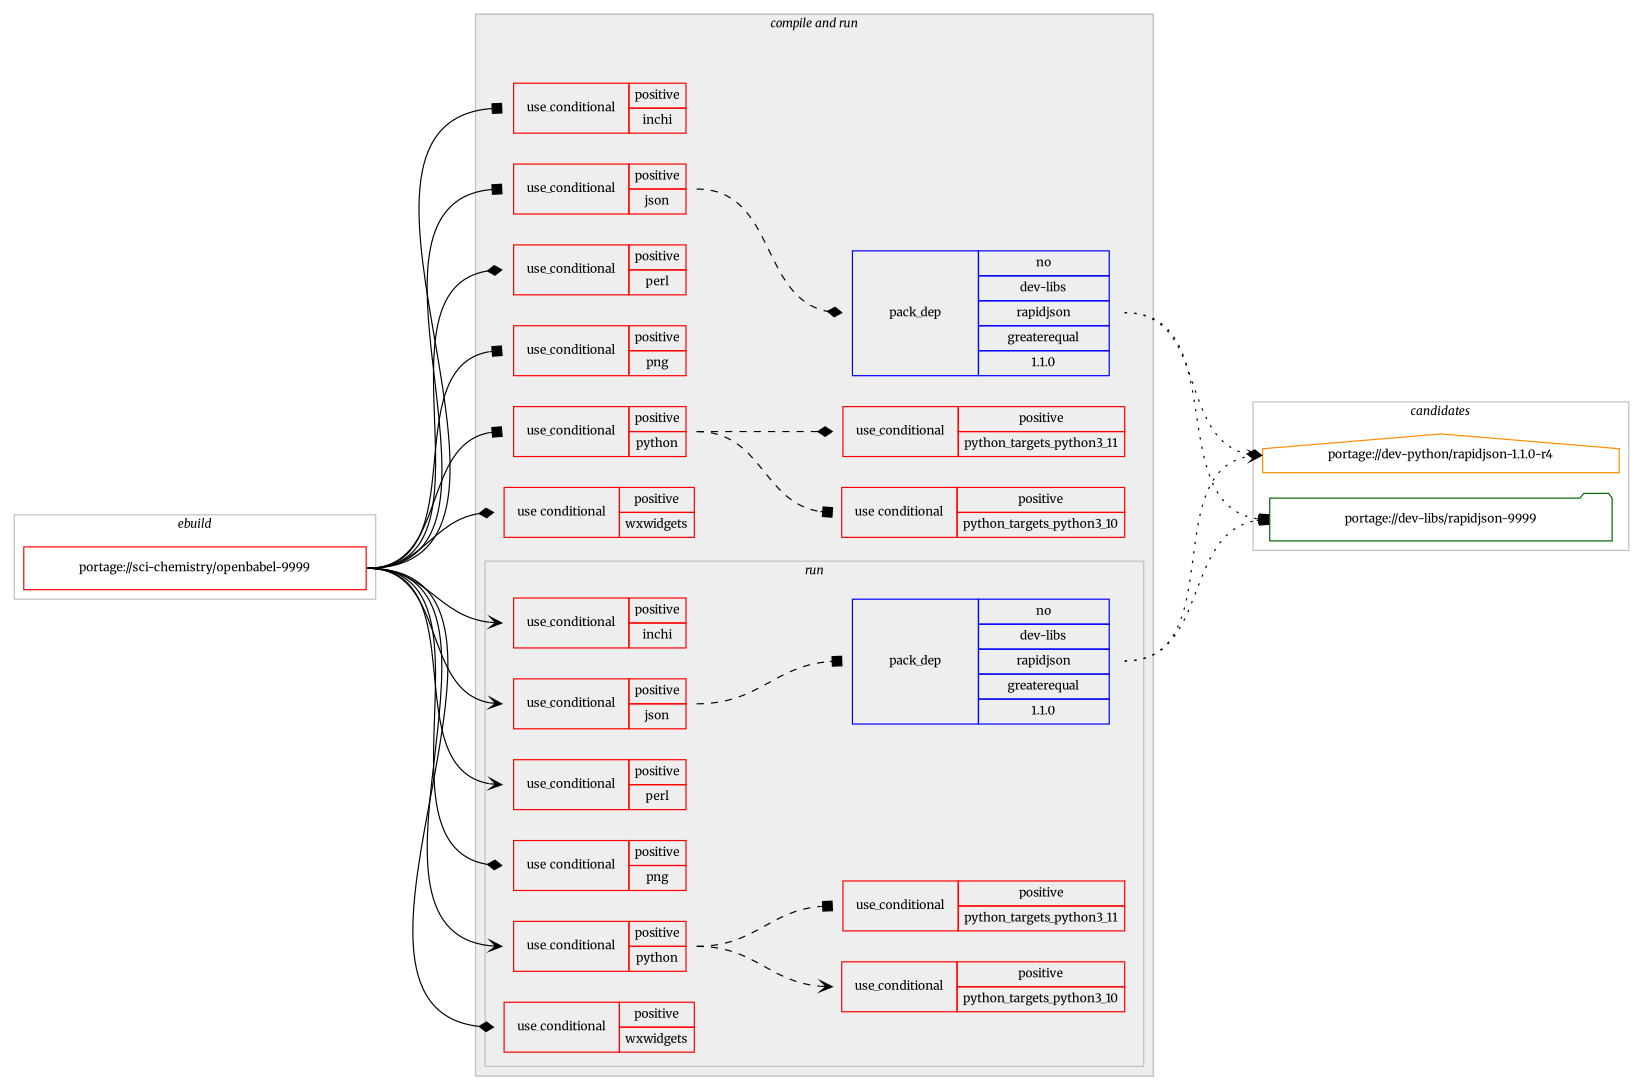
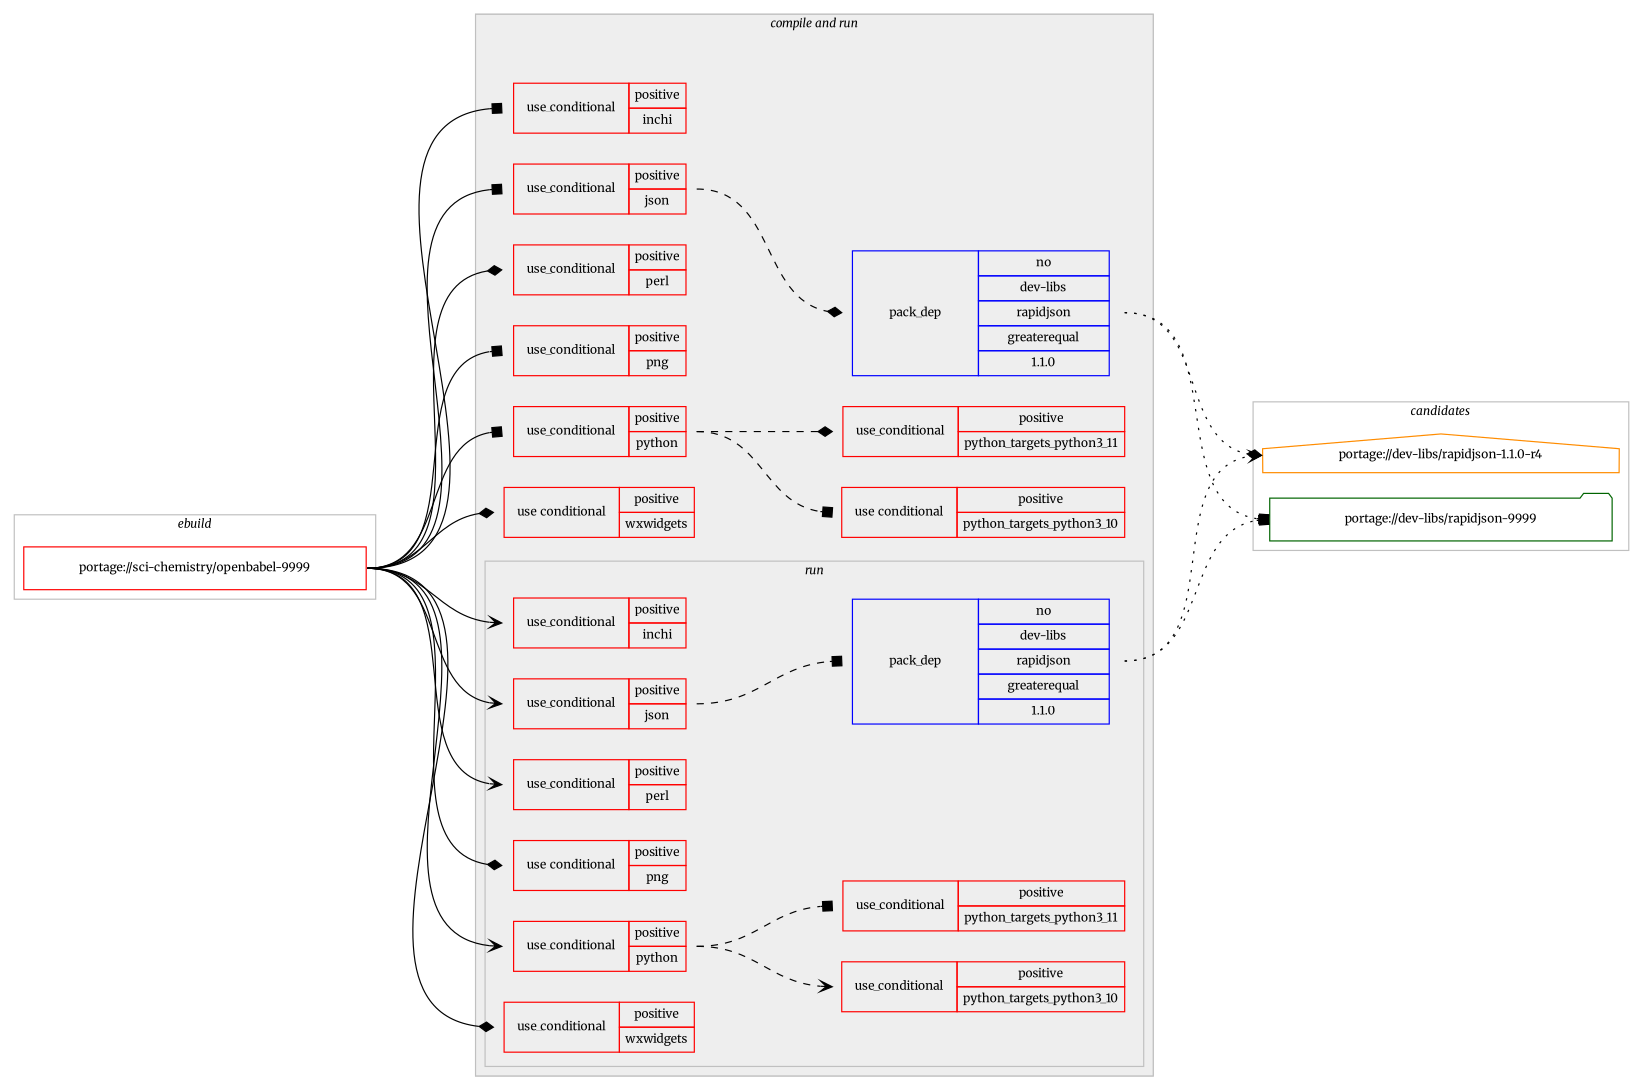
node "portage://dev-python/rapidjson-1.1.0-r4": label "portage://dev-python/rapidjson-1.1.0-r4" -> "portage://dev-libs/rapidjson-1.1.0-r4"
